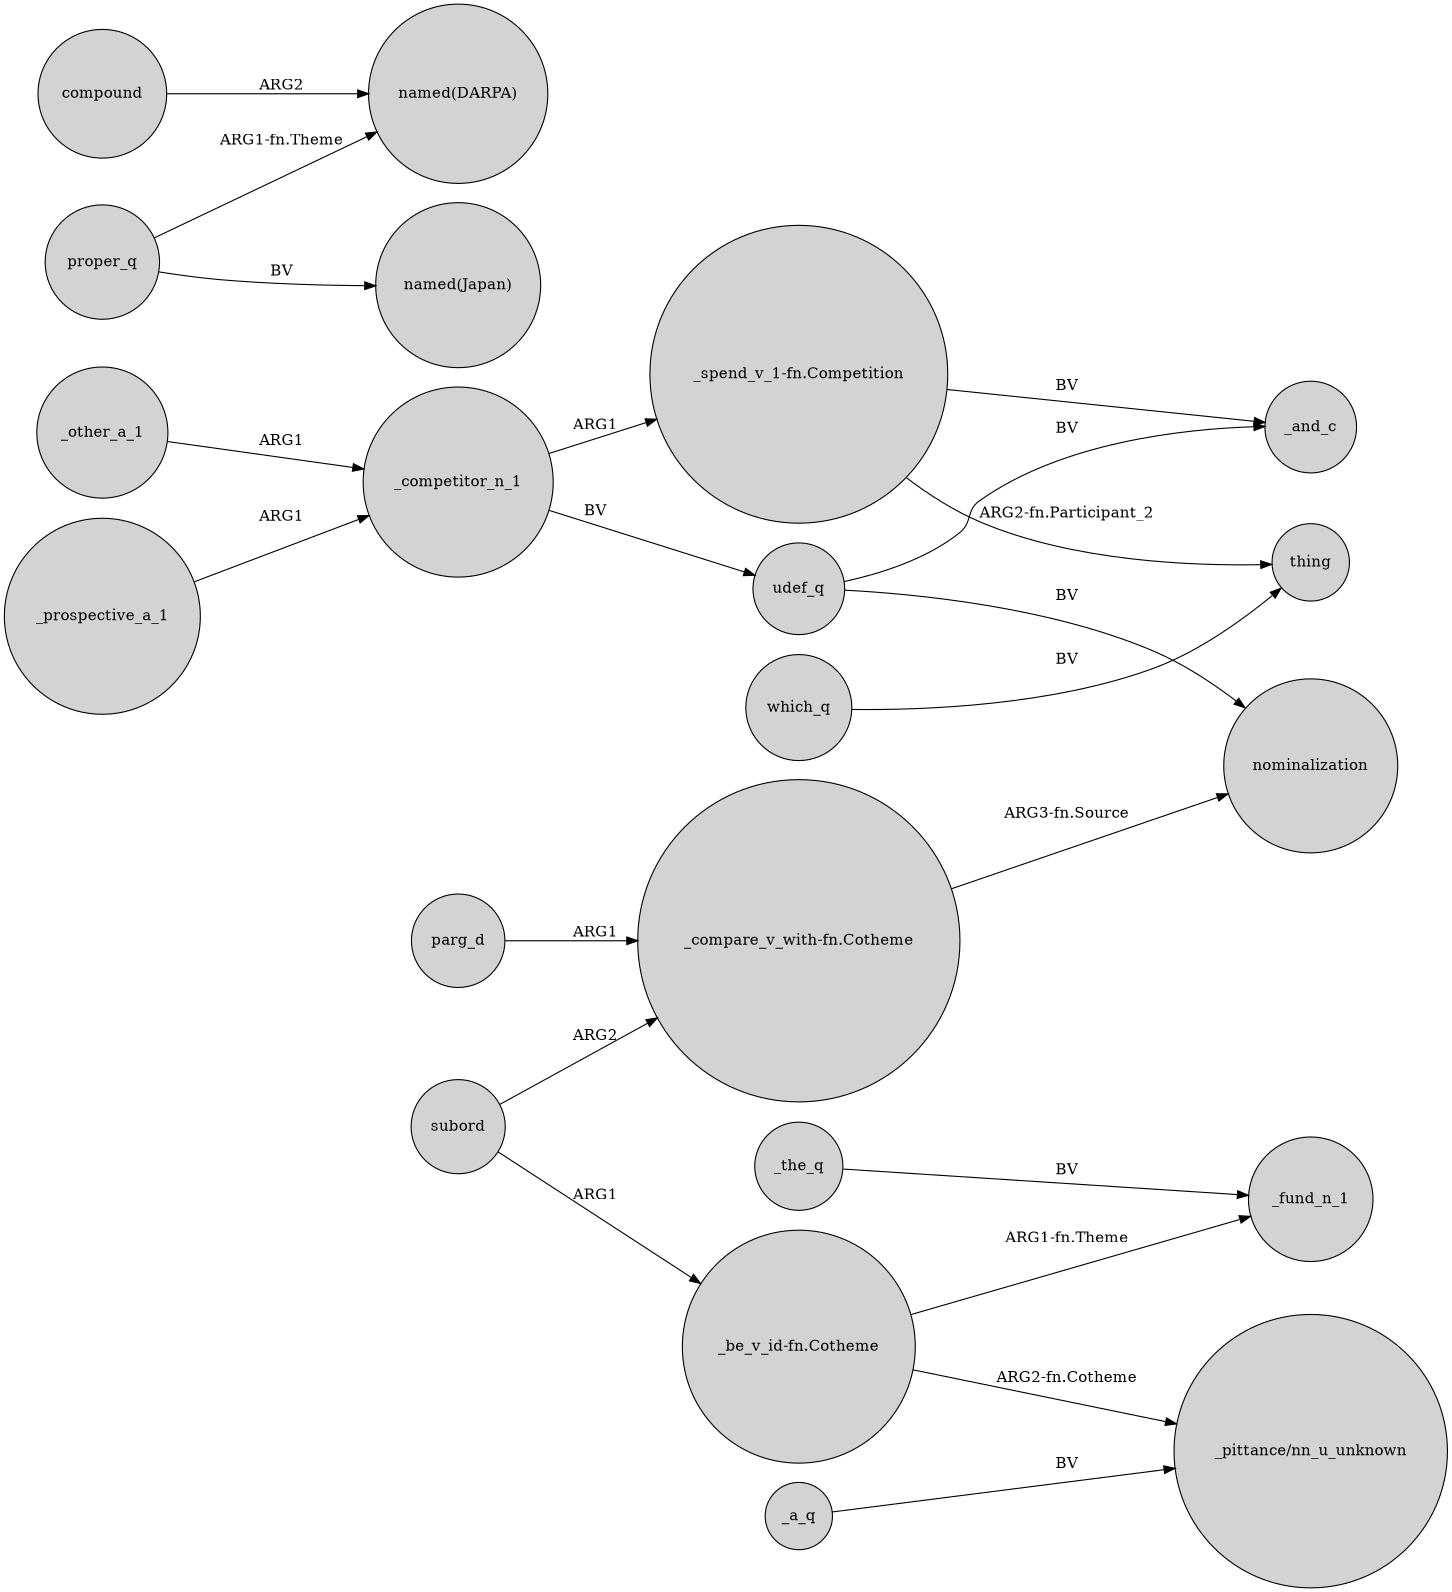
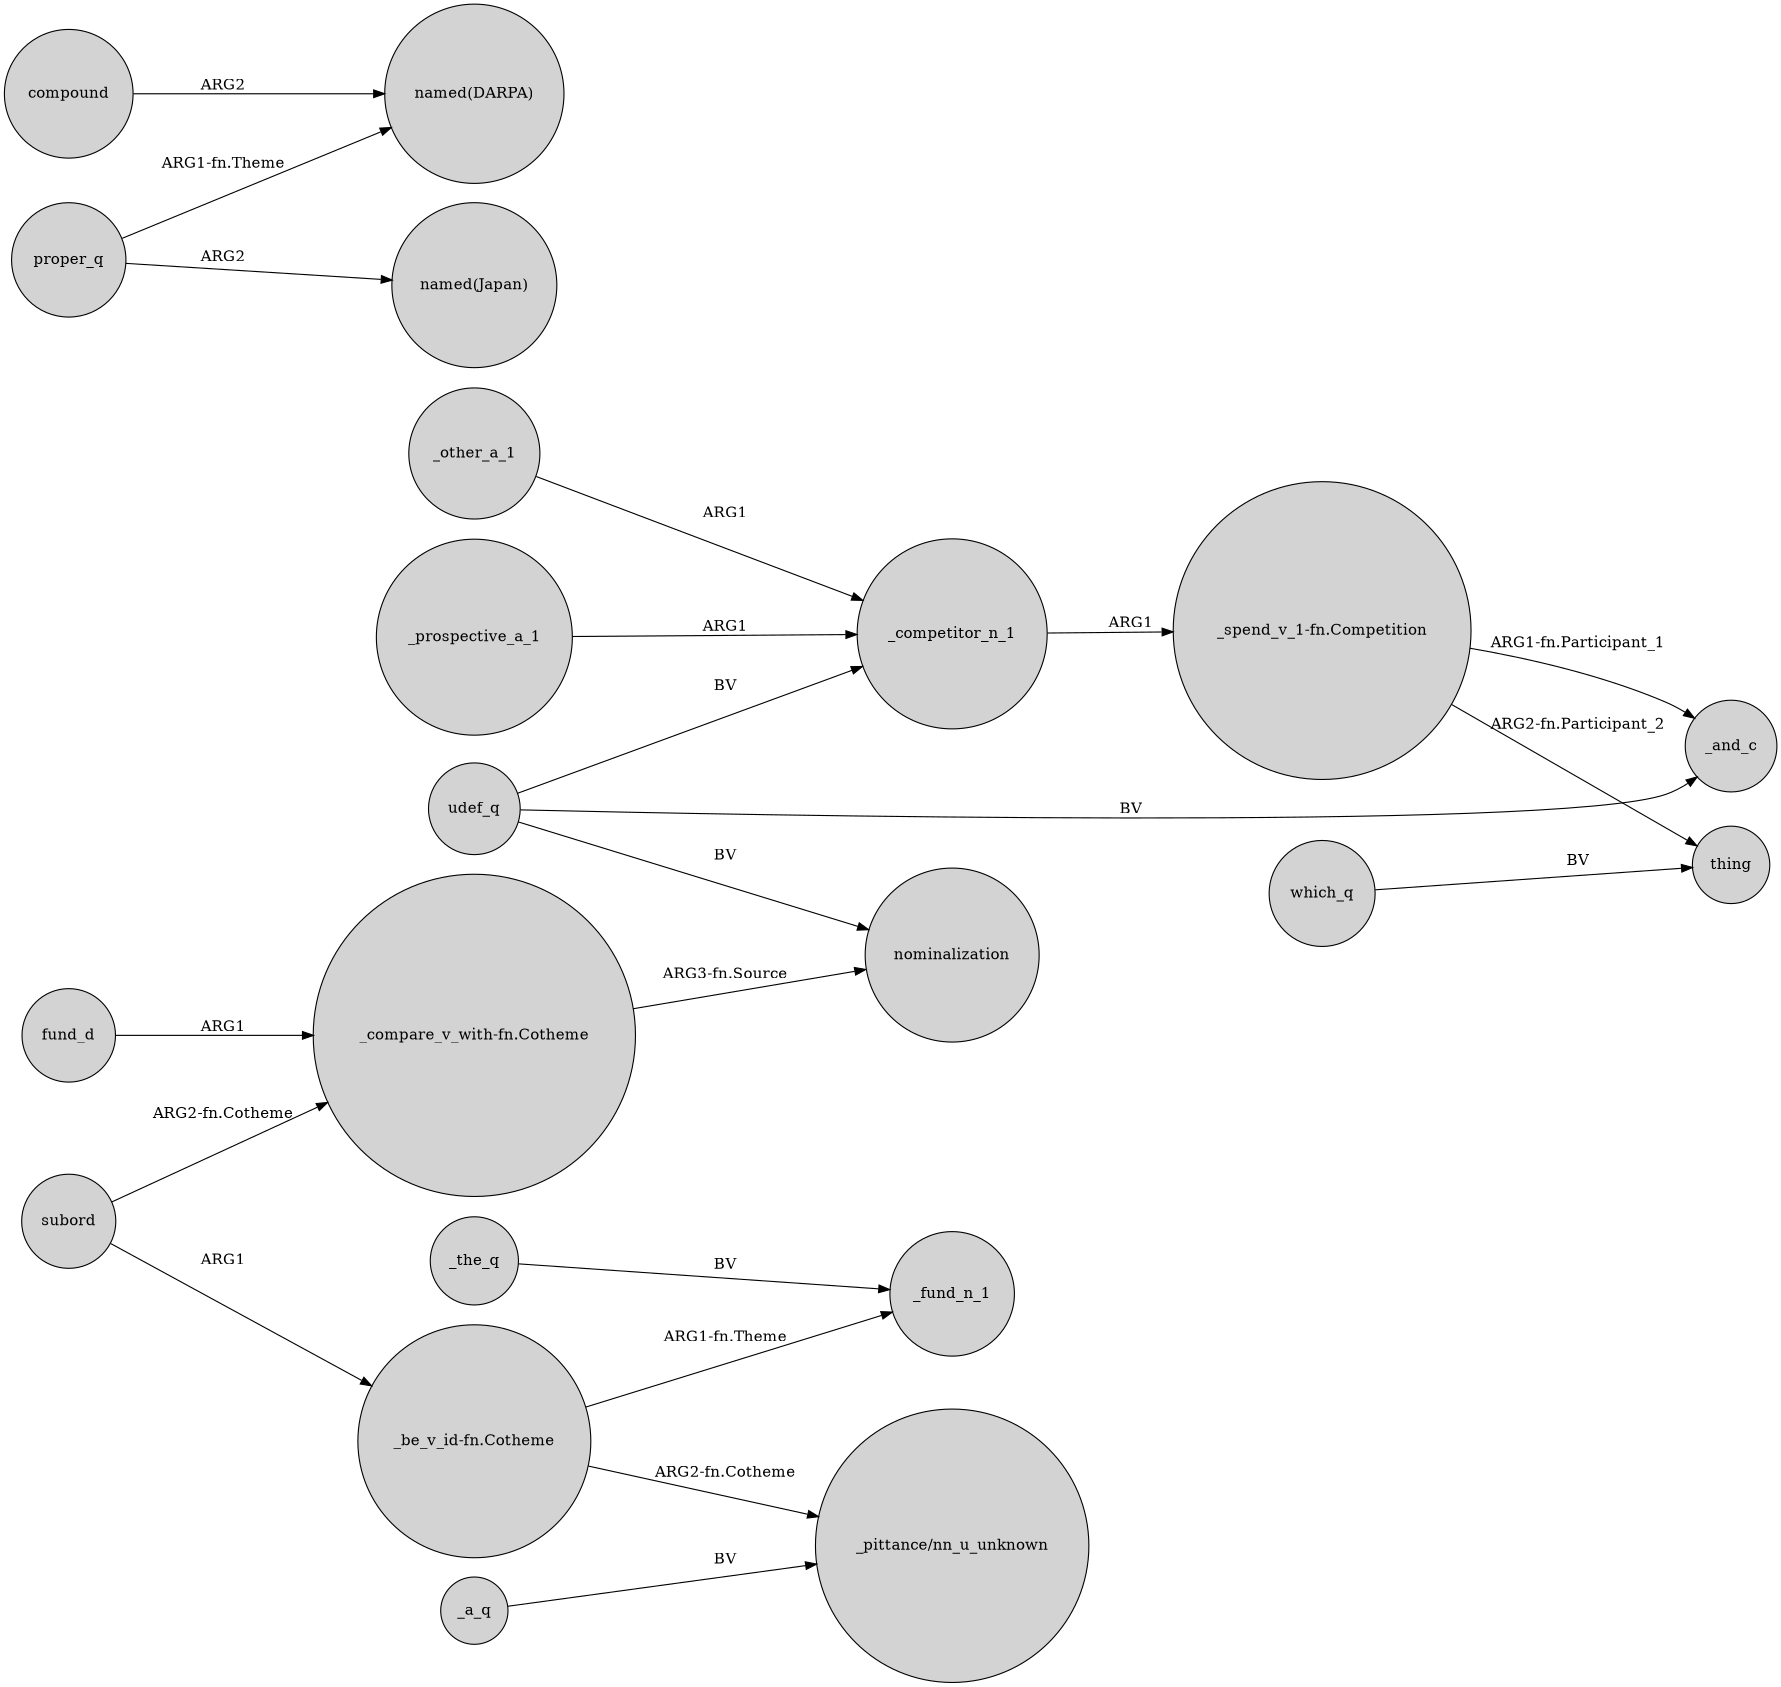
edge "proper_q" -> "named(Japan)": label "BV" -> "ARG2"
edge "_spend_v_1-fn.Competition" -> "_and_c": label "BV" -> "ARG1-fn.Participant_1"
edge "_competitor_n_1" -> "udef_q": reversed
node "parg_d": label "parg_d" -> "fund_d"
edge "subord" -> "_compare_v_with-fn.Cotheme": label "ARG2" -> "ARG2-fn.Cotheme"
